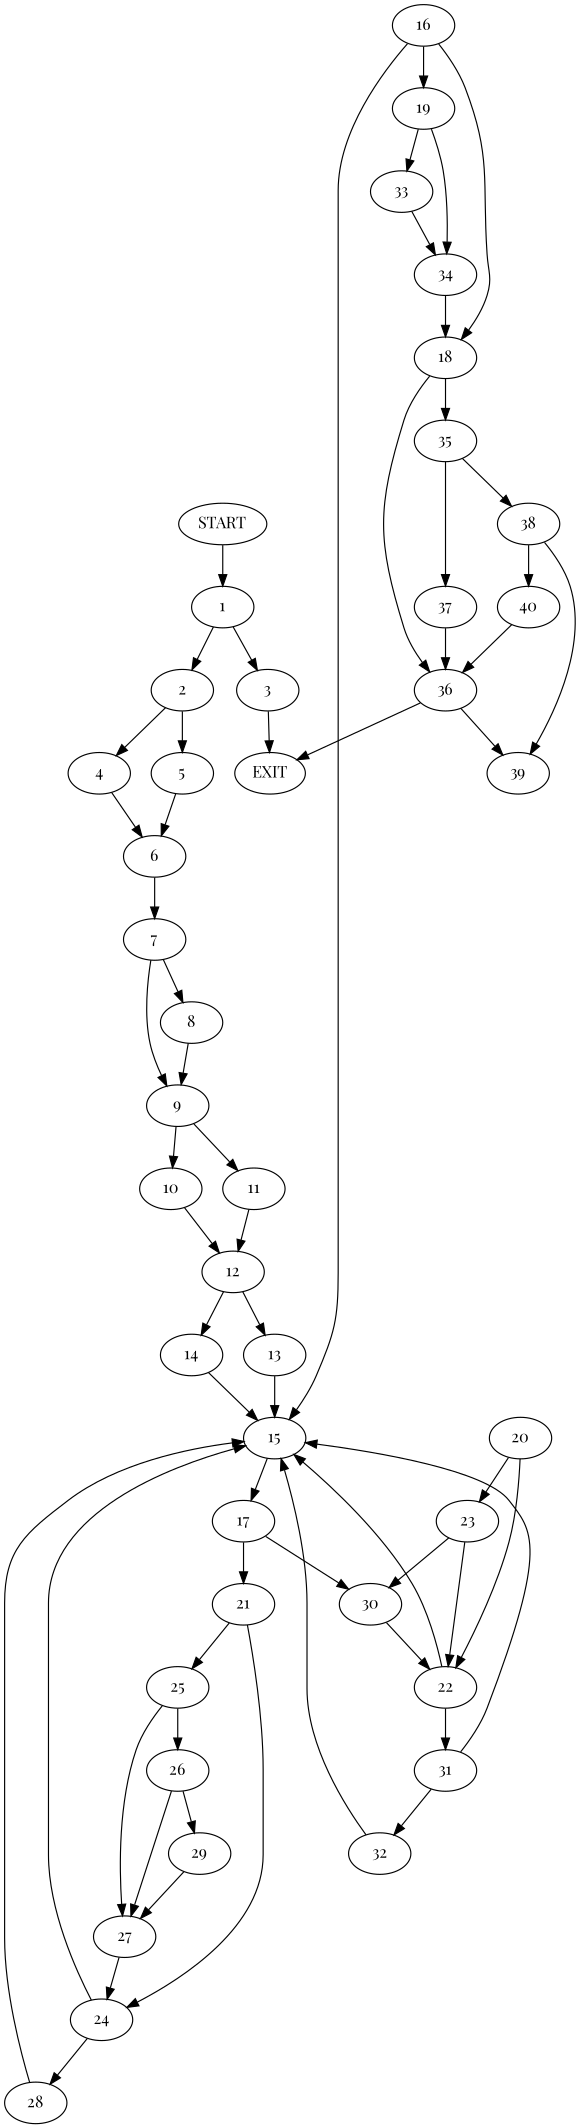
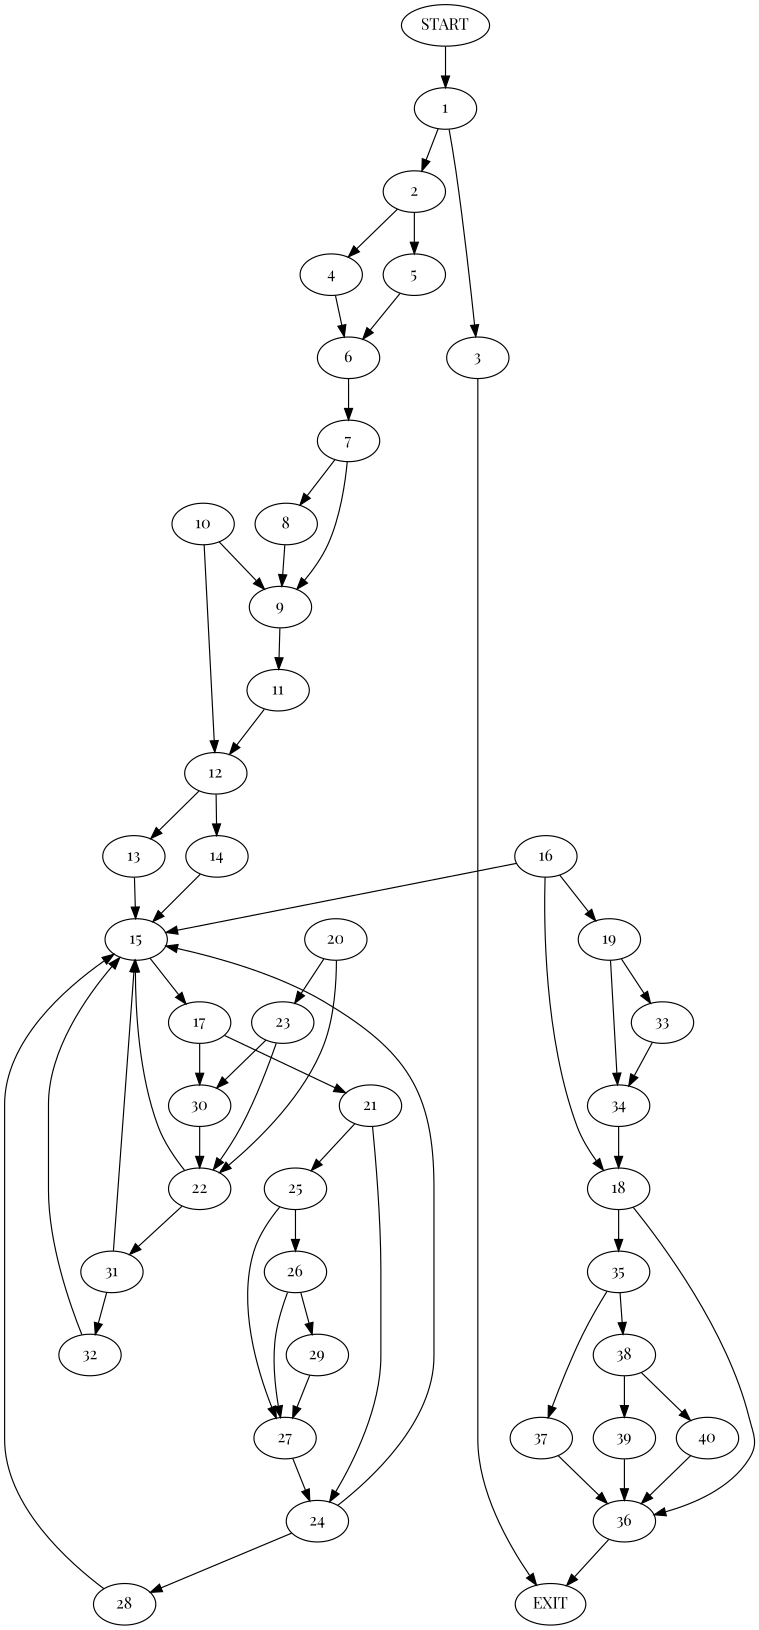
edge "36" -> "39": reversed
edge "9" -> "10": reversed
